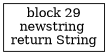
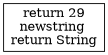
node "block 29 newstring return String": label "block 29 newstring return String" -> "return 29 newstring return String"
